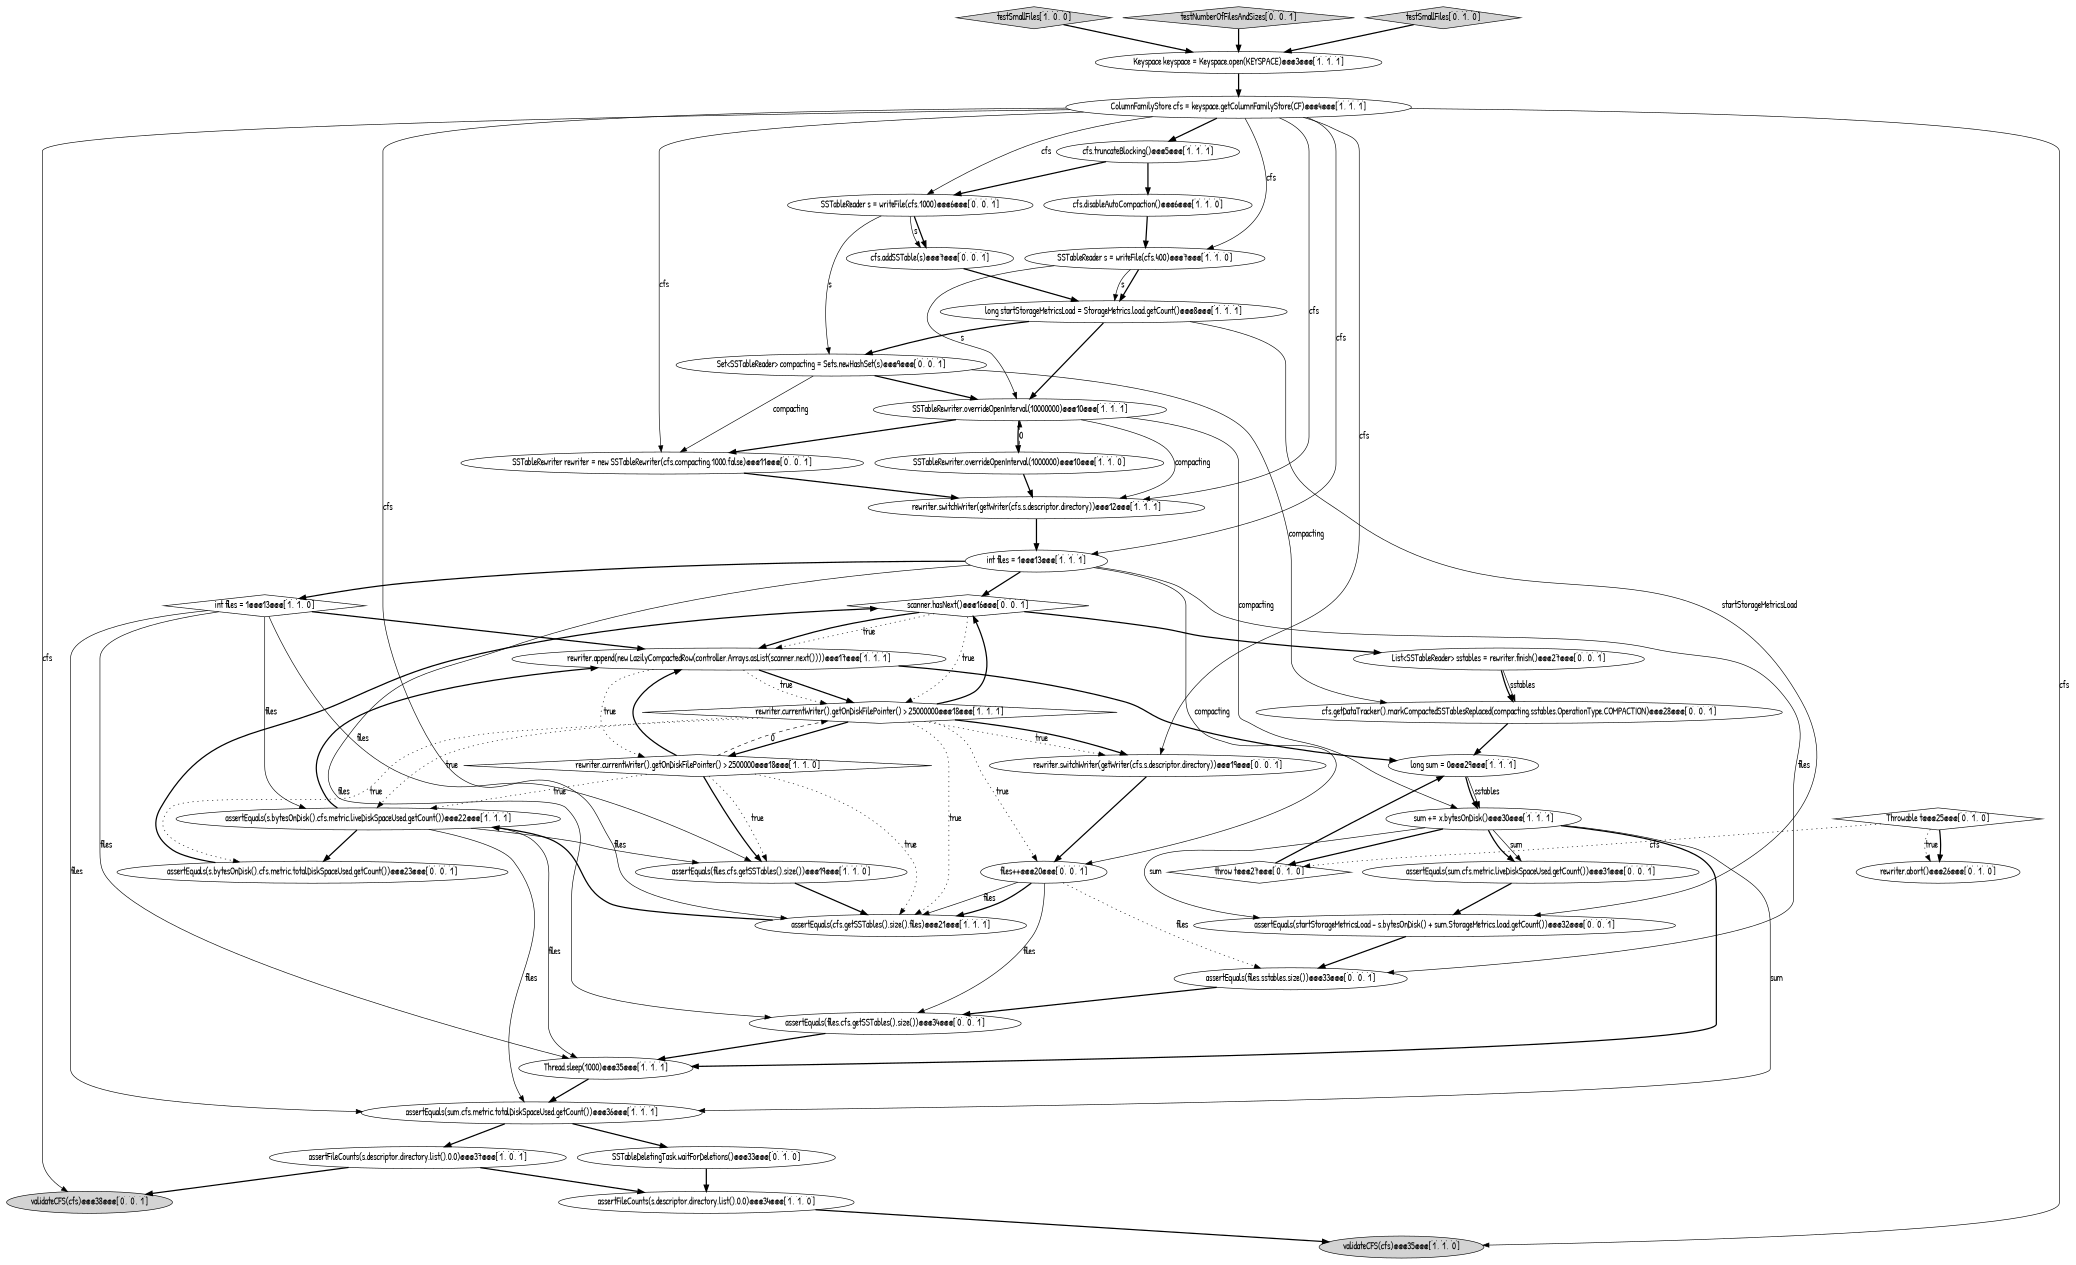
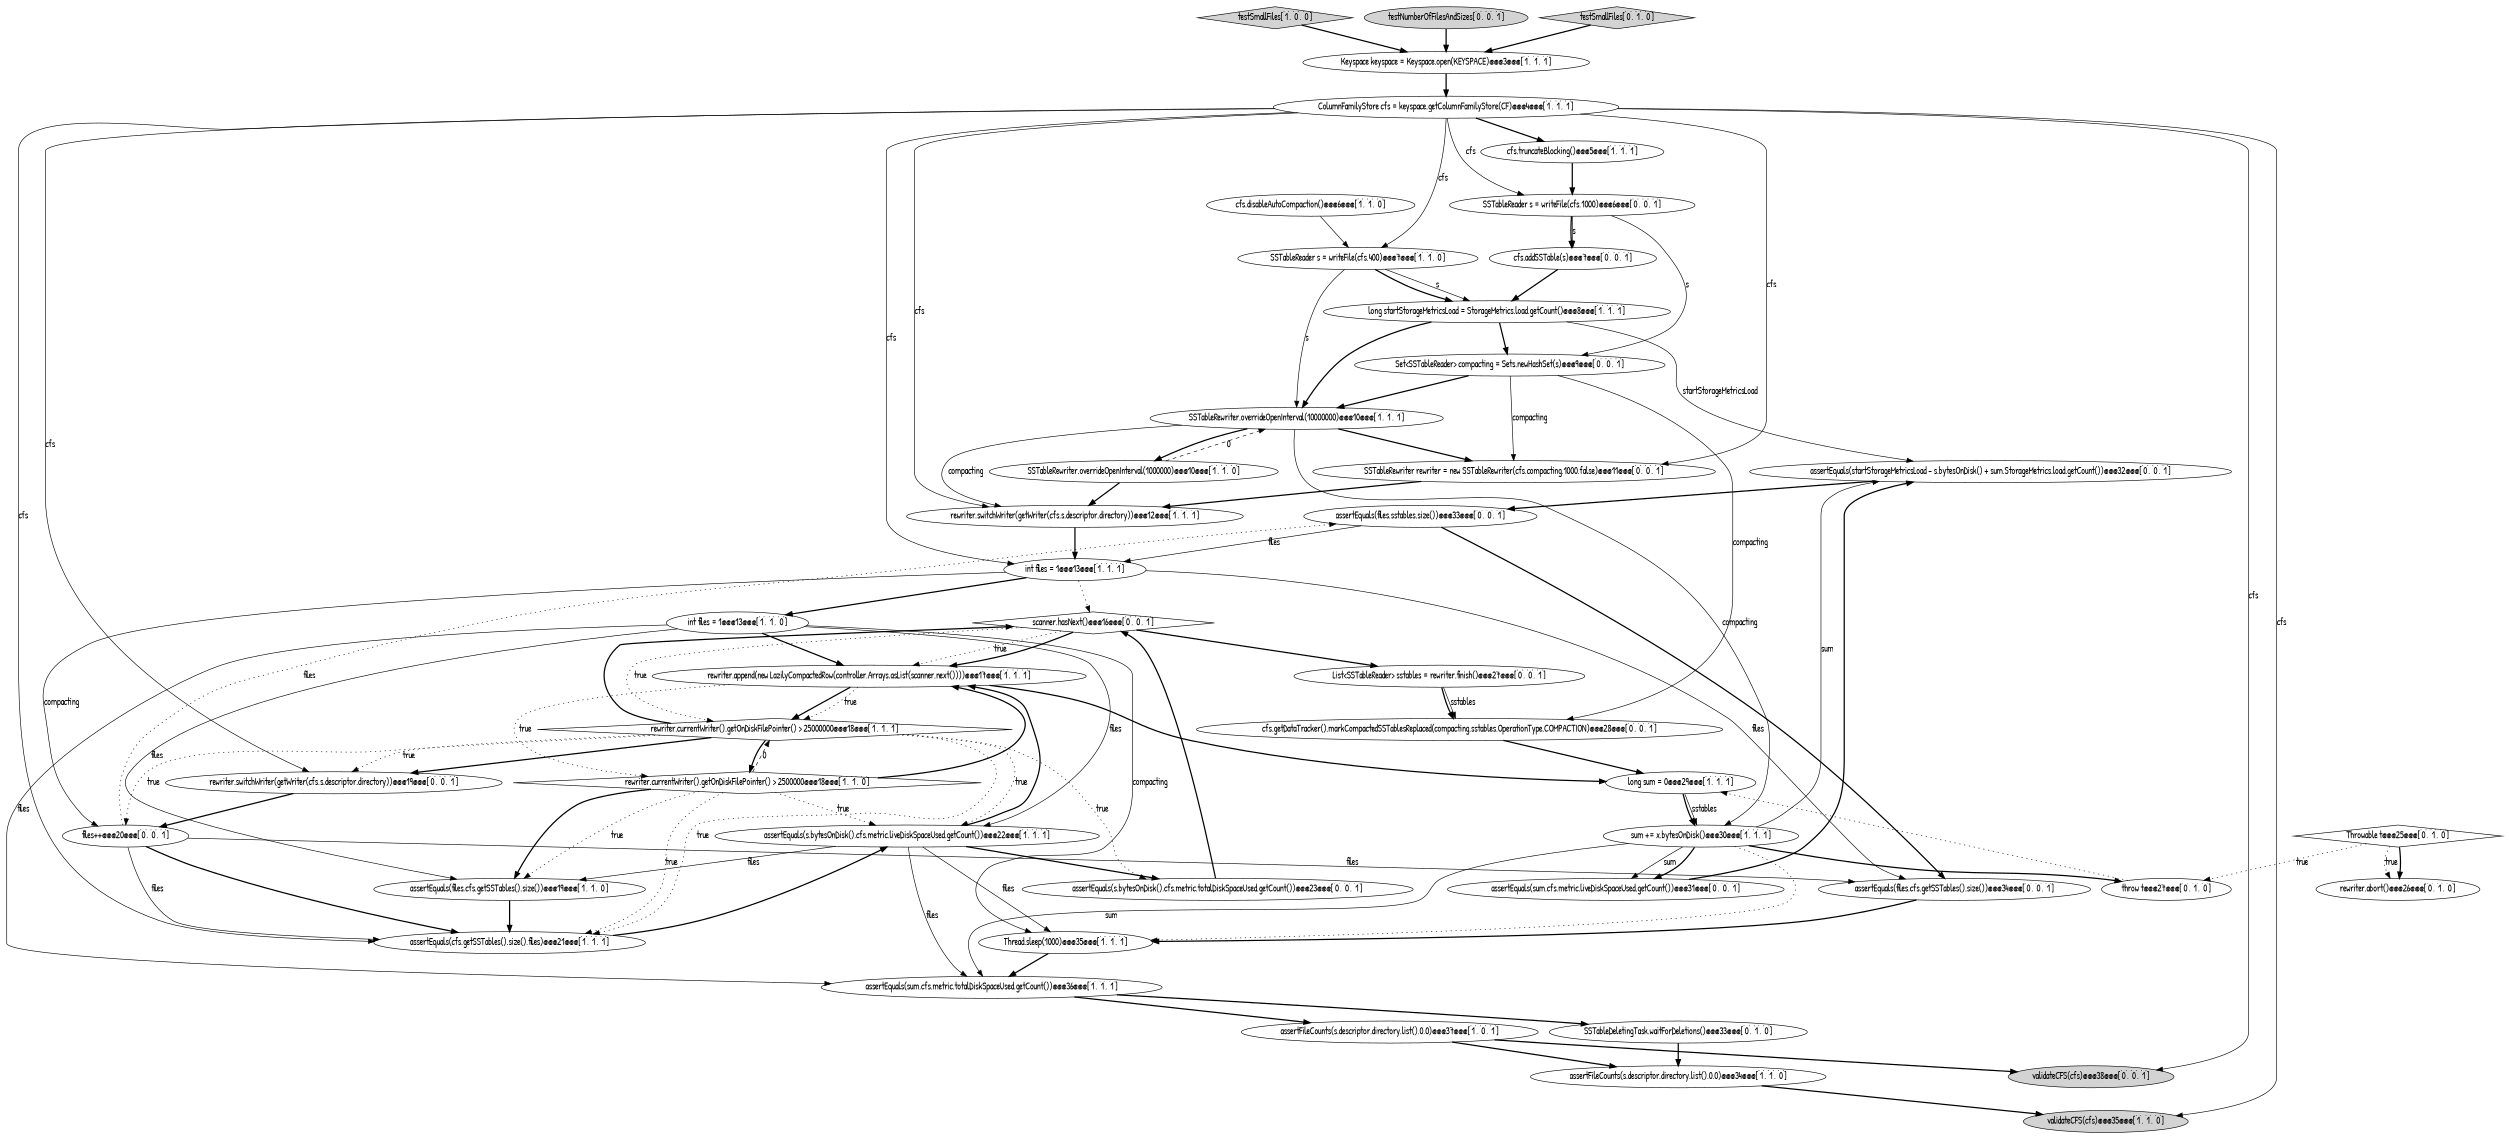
node "testNumberOfFilesAndSizes['0', '0', '1']": shape diamond -> ellipse
edge "cfs.truncateBlocking()@@@5@@@['1', '1', '1']" -> "cfs.disableAutoCompaction()@@@6@@@['1', '1', '0']": removed
edge "cfs.disableAutoCompaction()@@@6@@@['1', '1', '0']" -> "SSTableReader s = writeFile(cfs,400)@@@7@@@['1', '1', '0']": style bold -> solid
edge "int files = 1@@@13@@@['1', '1', '1']" -> "scanner.hasNext()@@@16@@@['0', '0', '1']": style bold -> dotted
node "int files = 1@@@13@@@['1', '1', '0']": shape diamond -> ellipse
edge "int files = 1@@@13@@@['1', '1', '1']" -> "assertEquals(files,sstables.size())@@@33@@@['0', '0', '1']": reversed
edge "throw t@@@27@@@['0', '1', '0']" -> "long sum = 0@@@29@@@['1', '1', '1']": style bold -> dotted
edge "int files = 1@@@13@@@['1', '1', '0']" -> "Thread.sleep(1000)@@@35@@@['1', '1', '1']": label "files" -> "compacting"
edge "Throwable t@@@25@@@['0', '1', '0']" -> "throw t@@@27@@@['0', '1', '0']": label "cfs" -> "true"
node "throw t@@@27@@@['0', '1', '0']": shape diamond -> ellipse
edge "sum += x.bytesOnDisk()@@@30@@@['1', '1', '1']" -> "Thread.sleep(1000)@@@35@@@['1', '1', '1']": style bold -> dotted
